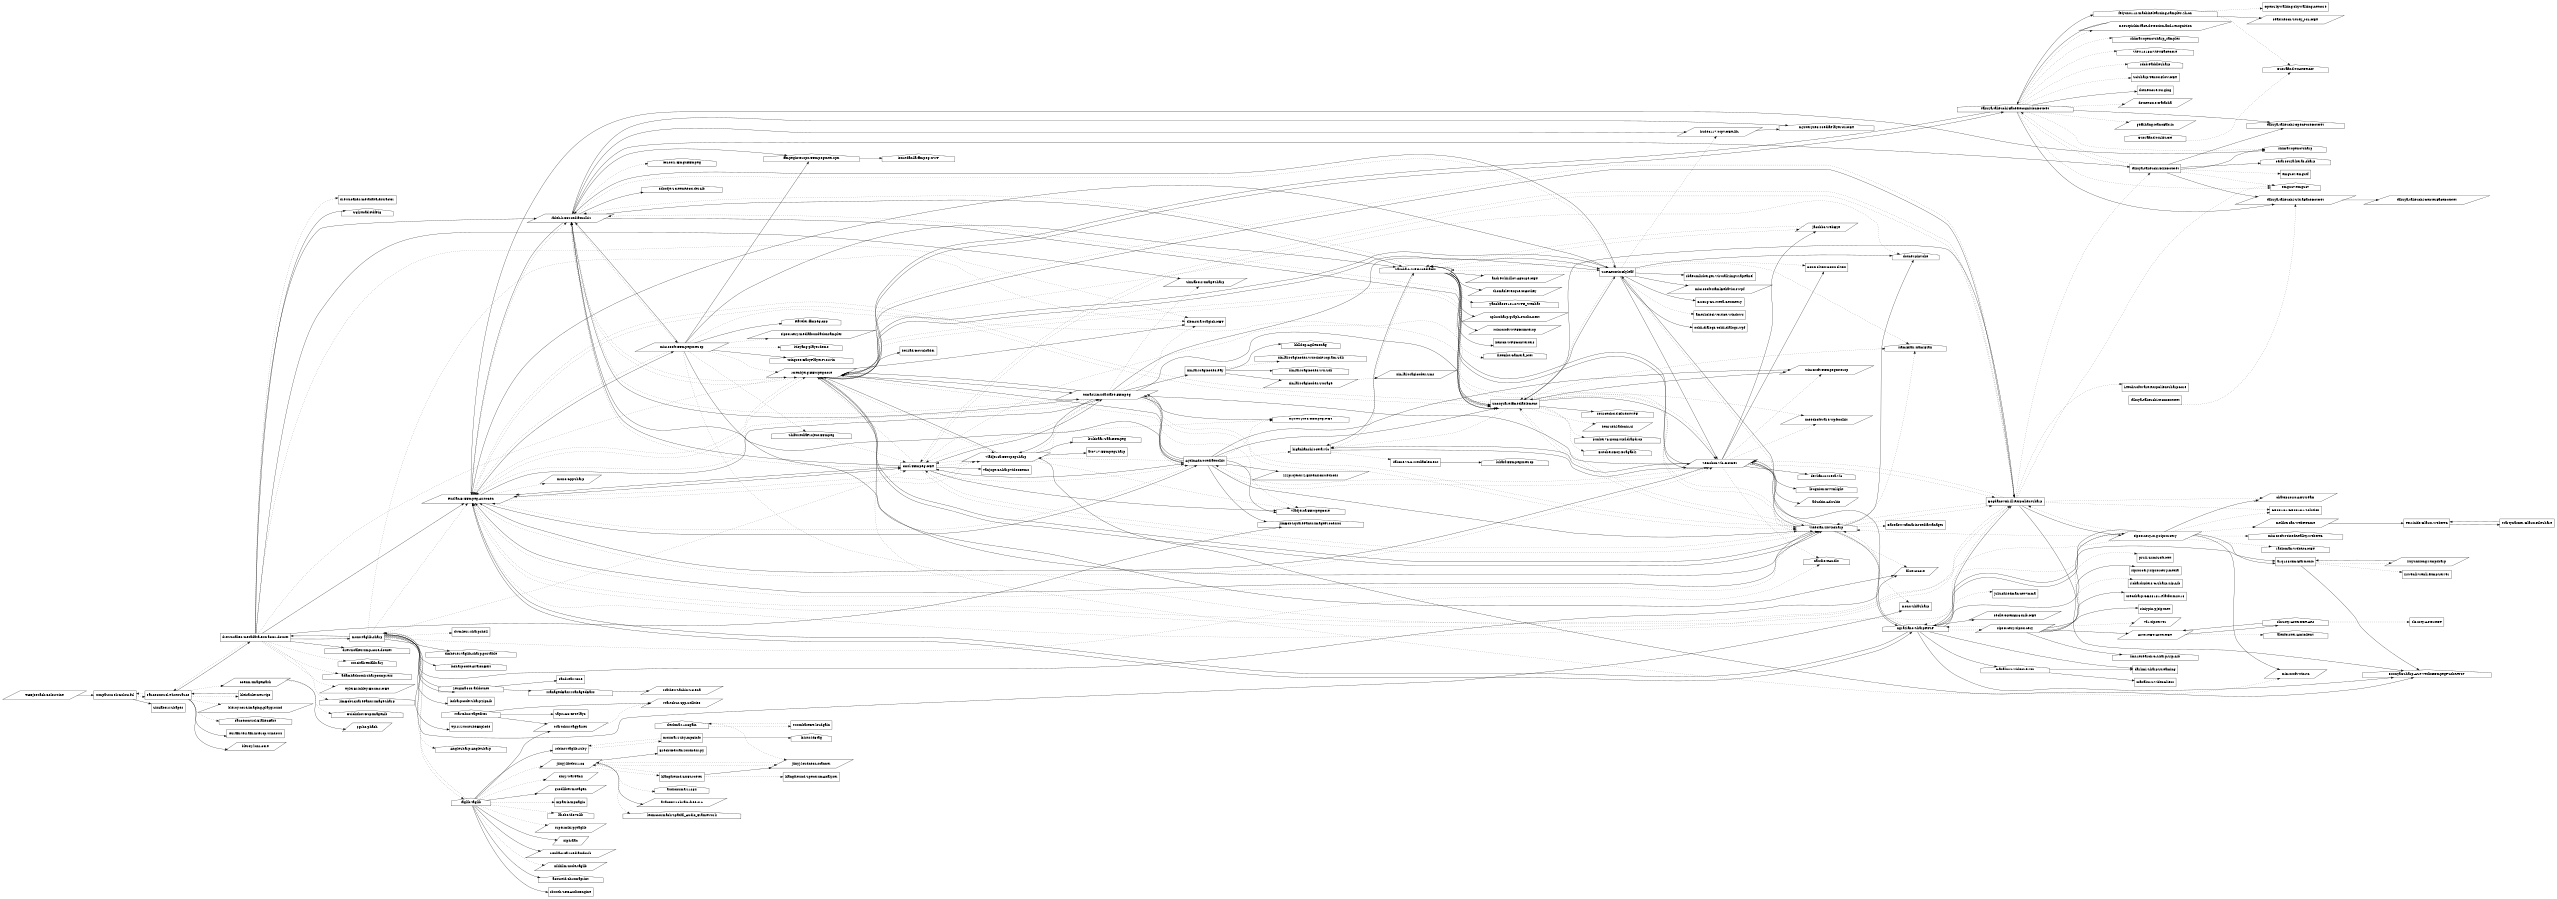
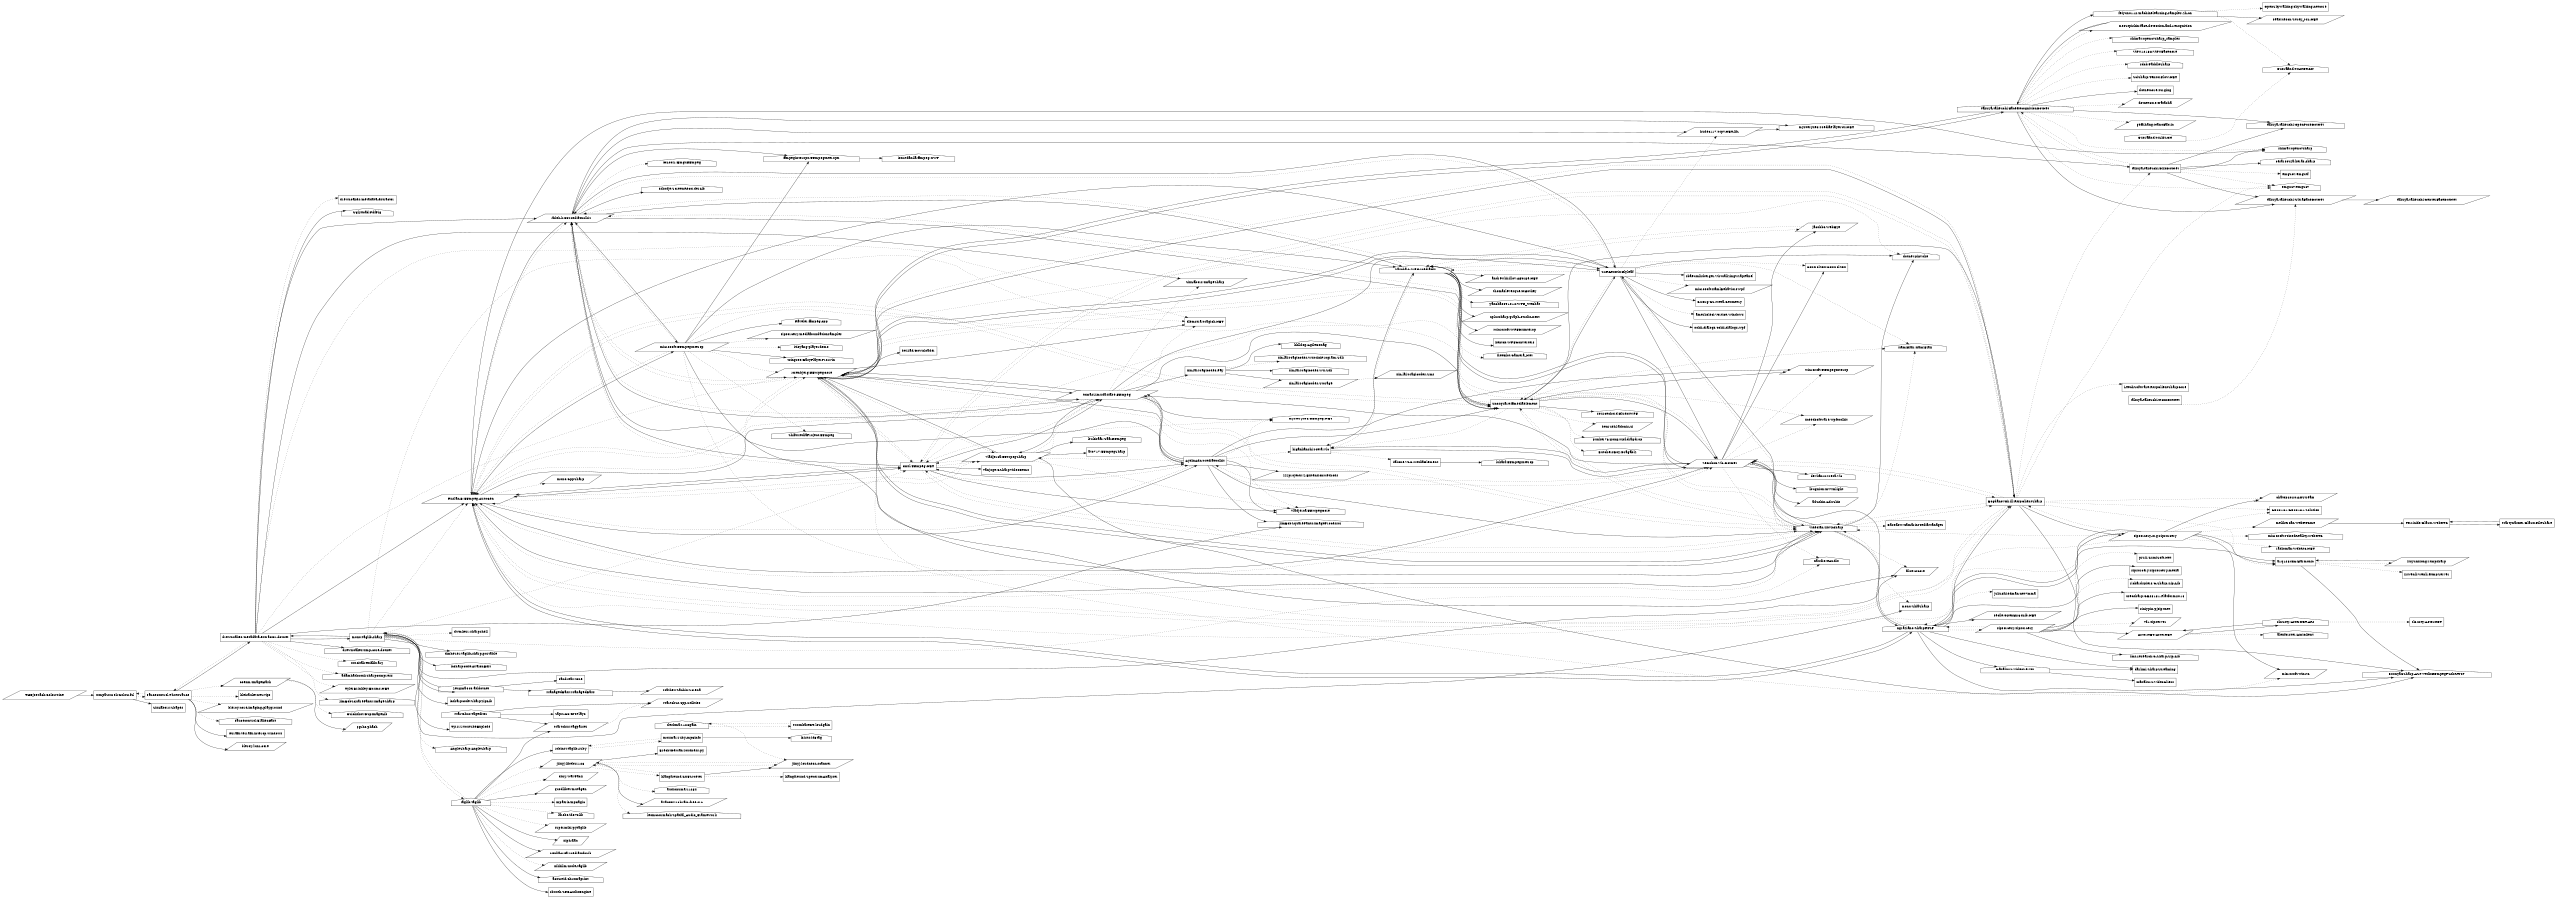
edge "SuRGeoNix/Flyleaf" -> "microsoft/XamlBehaviorsWpf": style solid -> dotted
edge "ShiftMediaProject/FFmpeg" -> "cmxl/FFmpeg.NET": now "rosenbjerg/FFMpegCore" -> "cmxl/FFmpeg.NET"
edge "BogdanovKirill/RtspClientSharp" -> "a1q123456/Harmonic": added
edge "kleisauke/net-vips" -> "saucecontrol/PhotoSauce": removed
